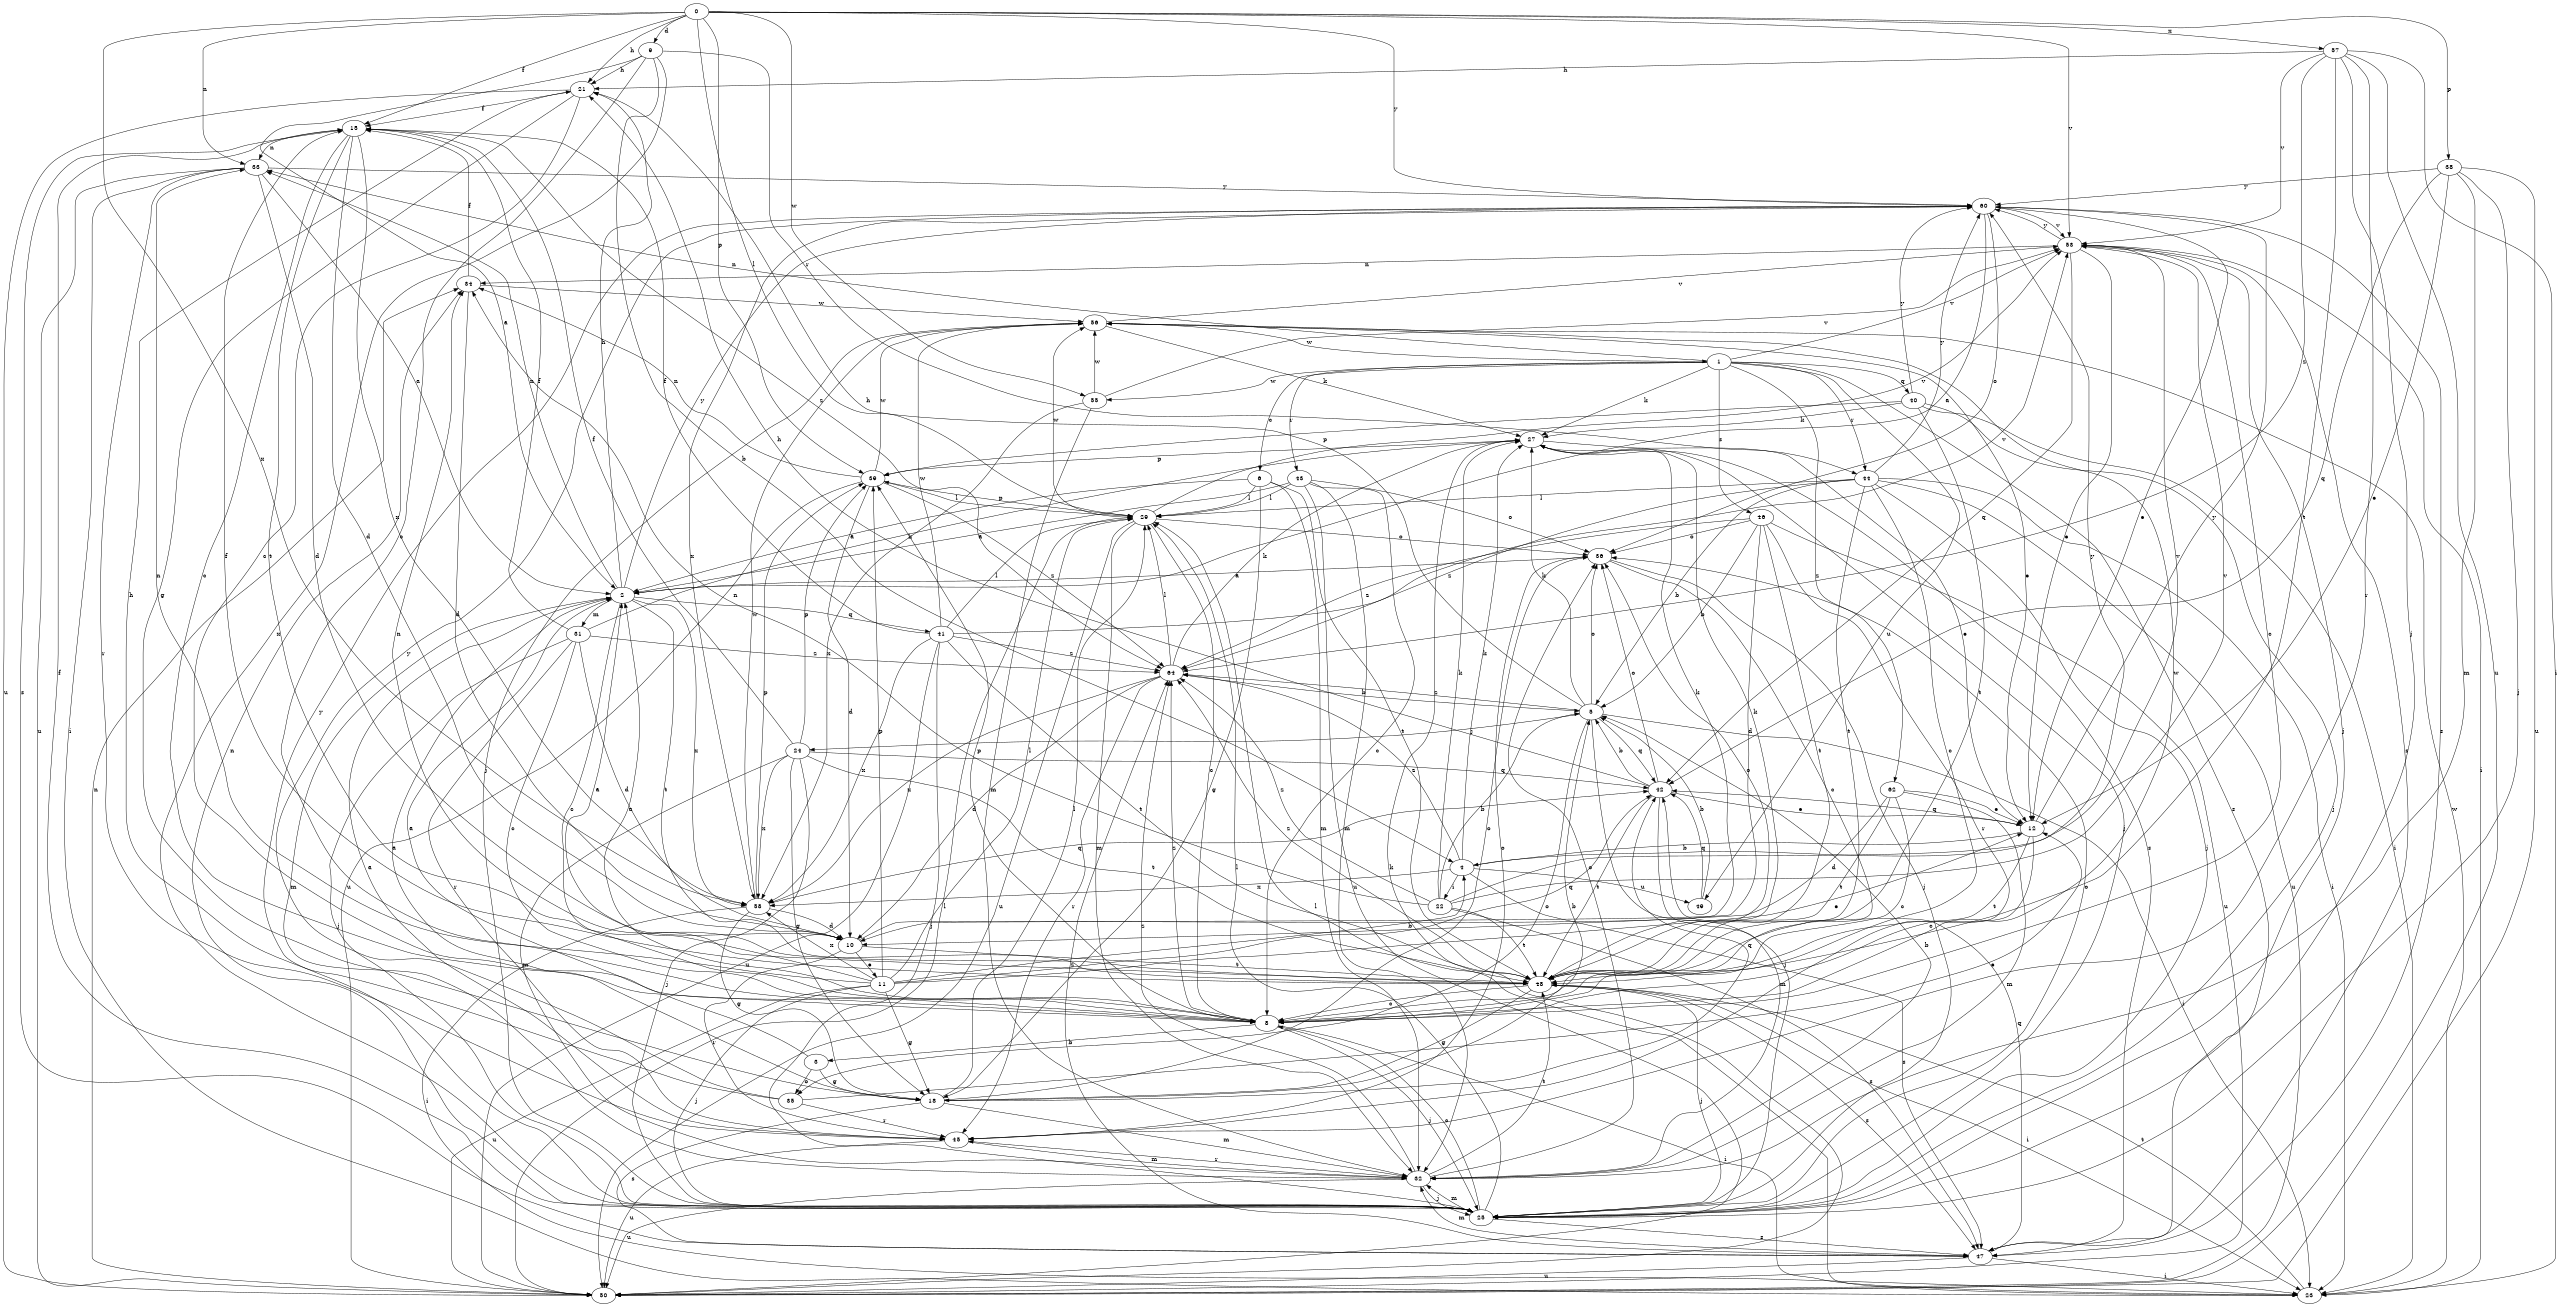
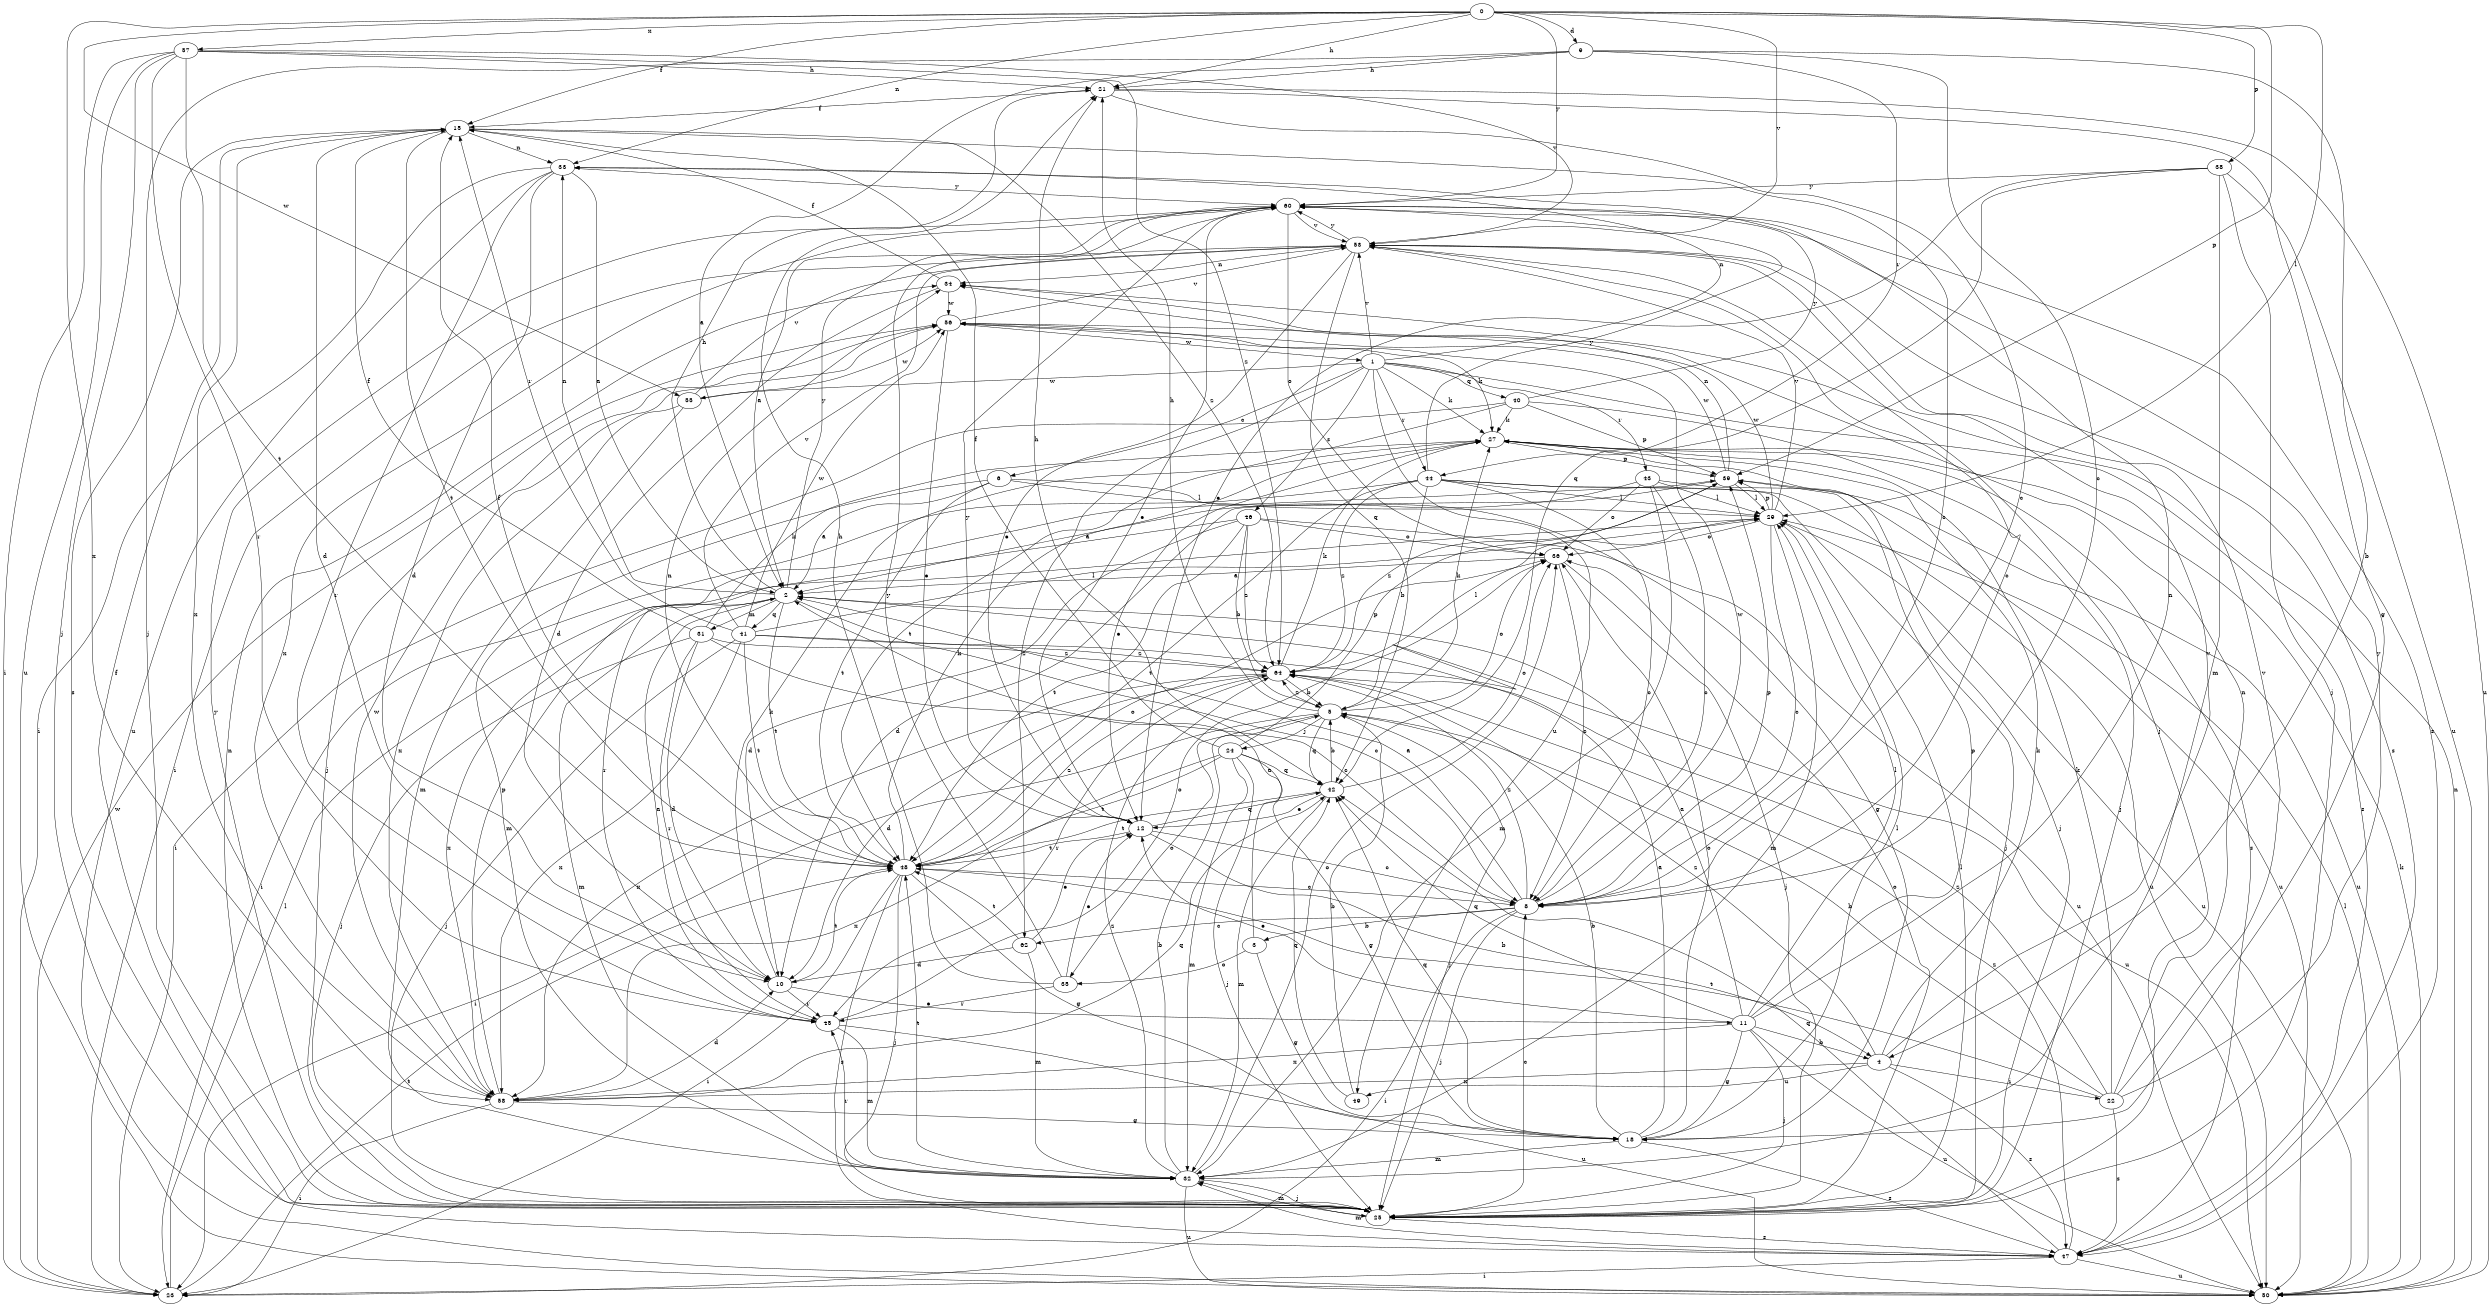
edge "41" -> "15": label "f" -> "r"
edge "9" -> "25": label "x" -> "j"
edge "62" -> "8": reversed
